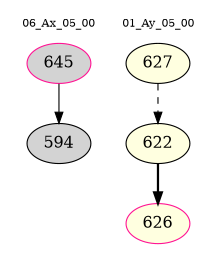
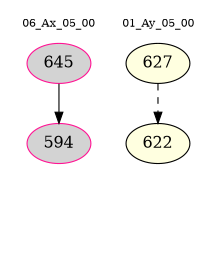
node "594": color black -> deeppink
node "626": removed
